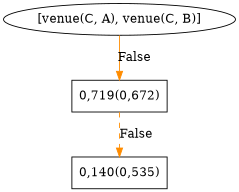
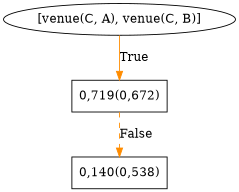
edge "[venue(C, A), venue(C, B)]" -> "0,719(0,672)": label "False" -> "True"
node "0,140(0,535)": label "0,140(0,535)" -> "0,140(0,538)"
